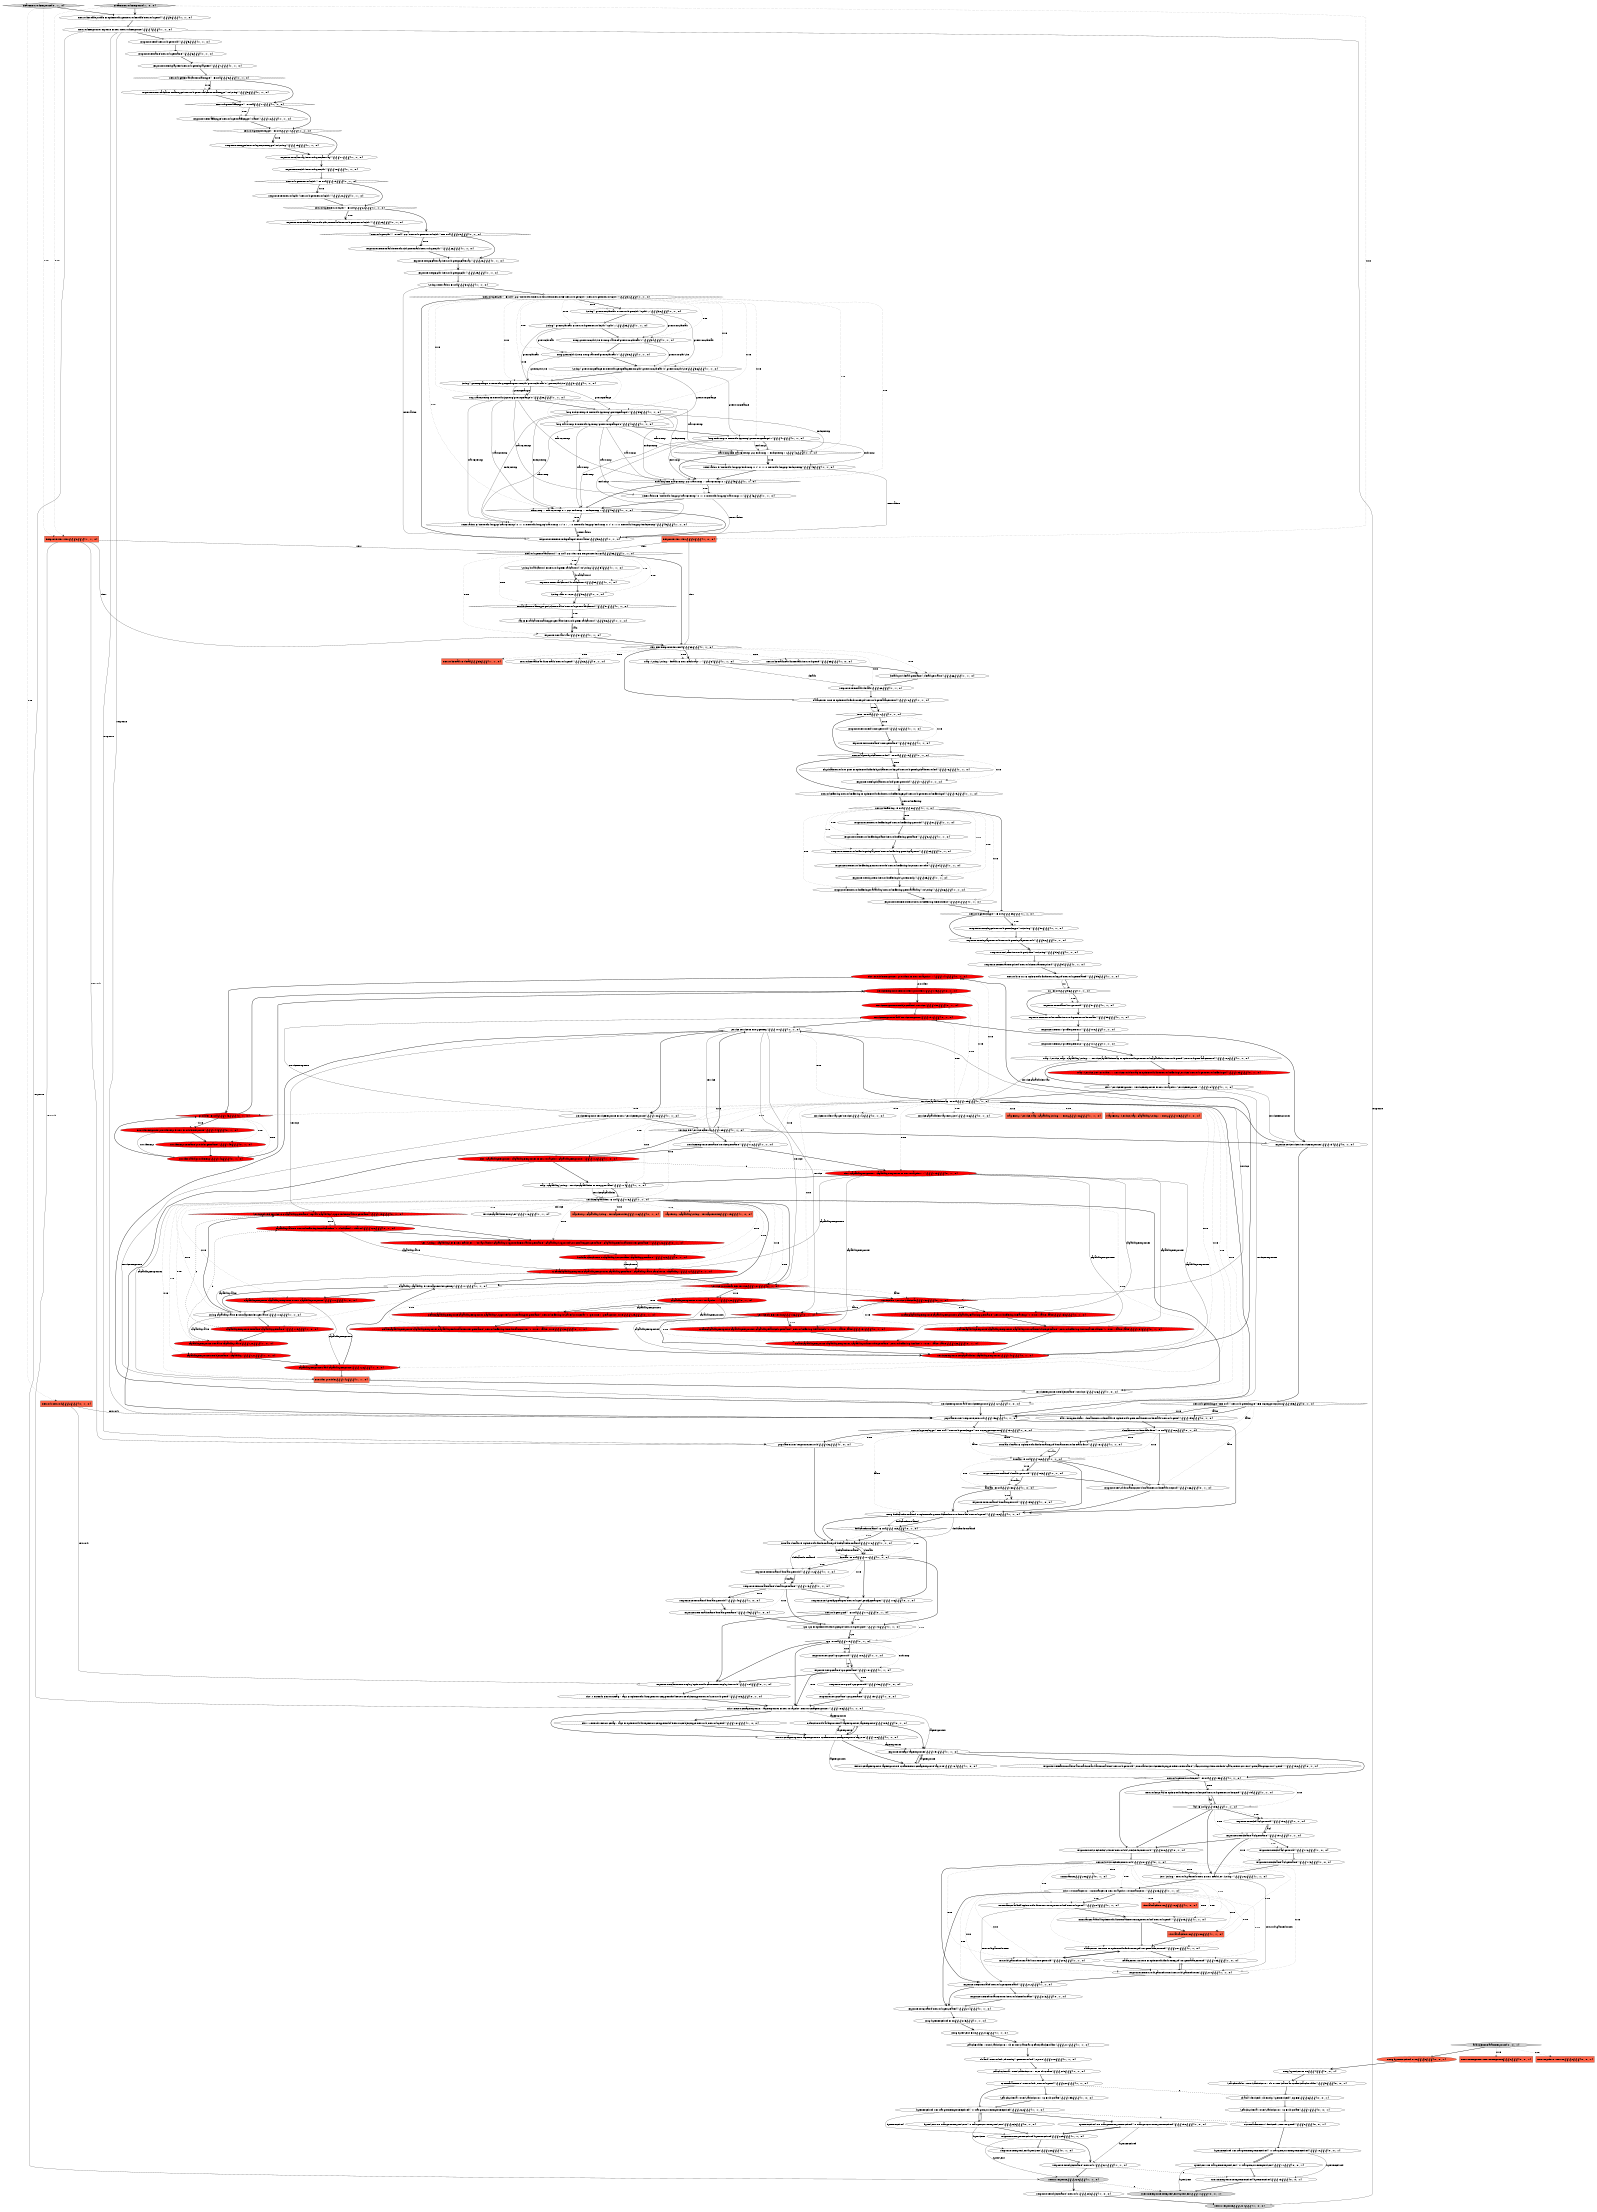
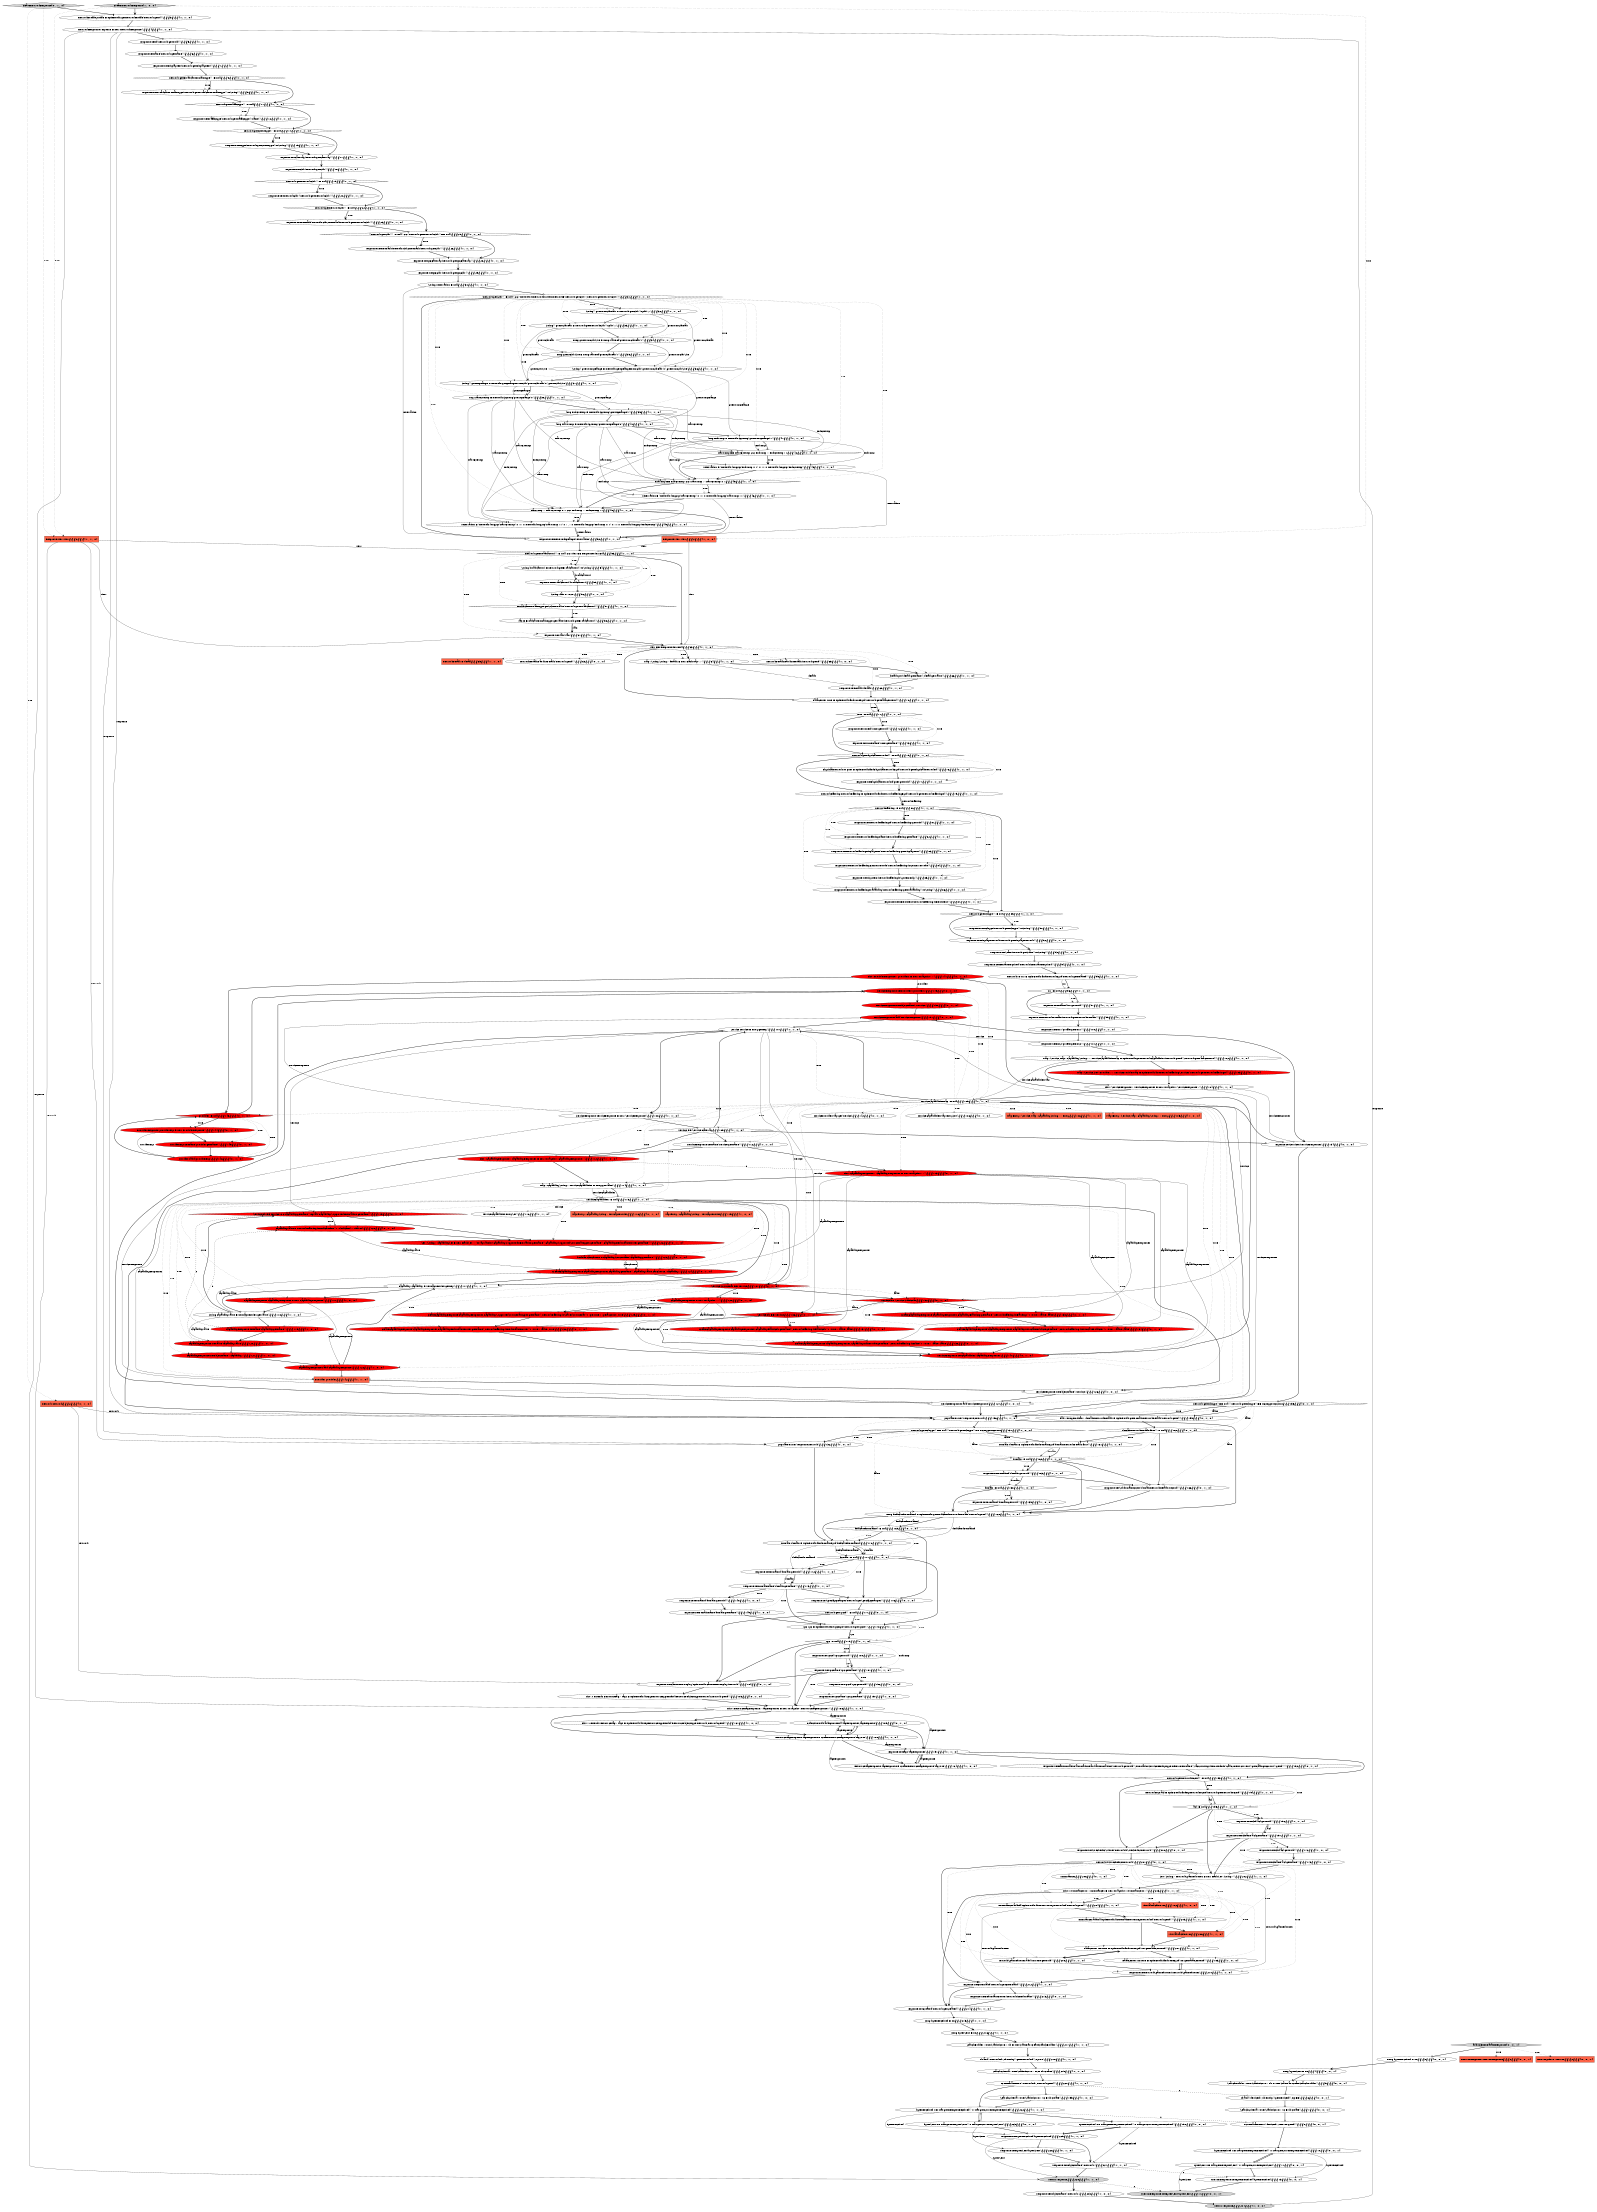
edge "Service service = entry.getKey()@@@107@@@['1', '1', '0']" -> "service == Service.Gateway@@@109@@@['1', '1', '0']": now "Service service = entry.getKey()@@@107@@@['1', '1', '0']" -> "response.setDns2(profile.getDns2())@@@101@@@['1', '1', '0']"
edge "domain != null@@@162@@@['1', '1', '0']" -> "domain != null@@@138@@@['1', '0', '0']": now "domain != null@@@162@@@['1', '1', '0']" -> "populateOwner(response,network)@@@156@@@['1', '1', '0']"
edge "response.setAclId(acl.getUuid())@@@172@@@['1', '0', '0']" -> "response.setAclName(acl.getName())@@@173@@@['1', '0', '0']": arrowhead odot -> vee
node "Long bytesReceived = 0L@@@3@@@['0', '0', '1']": fillcolor tomato -> white
